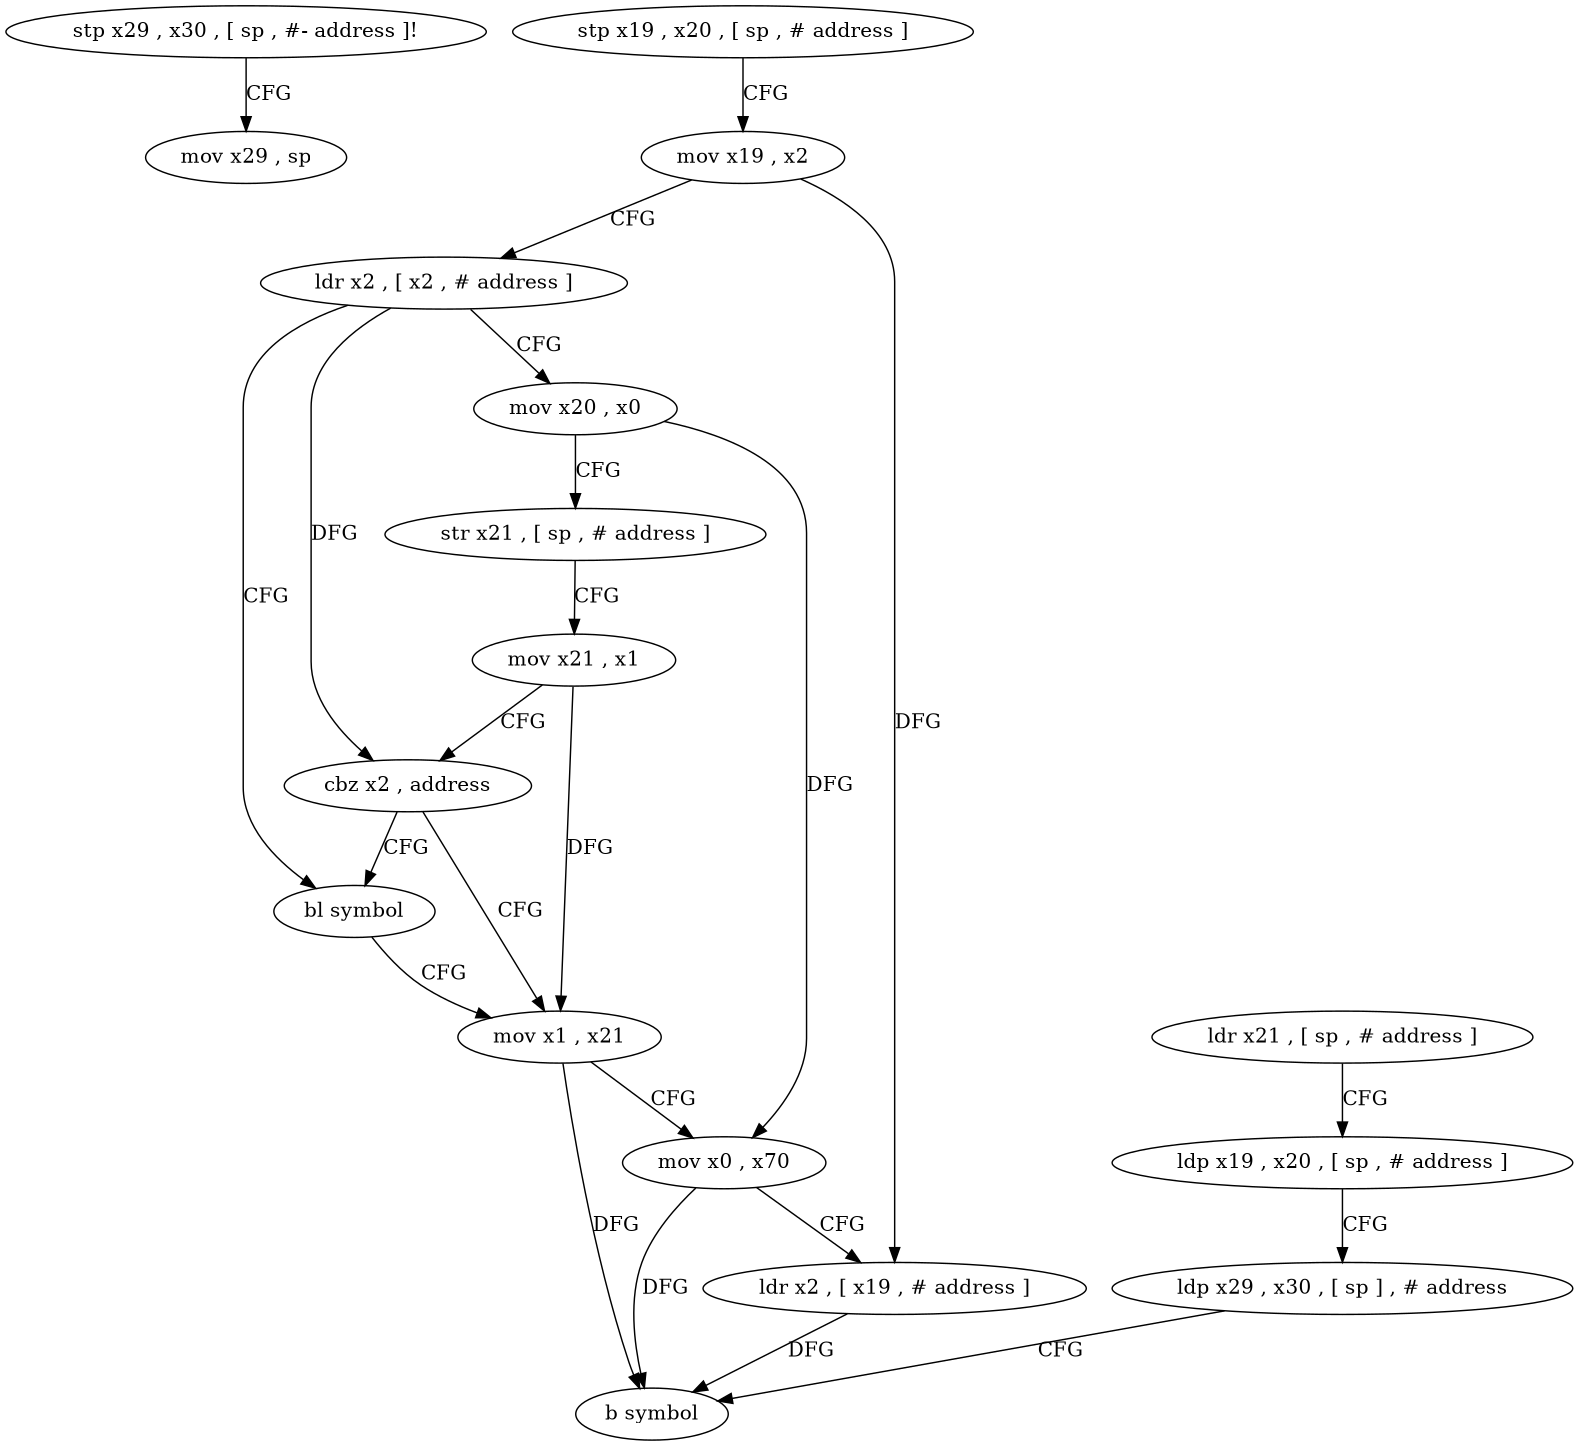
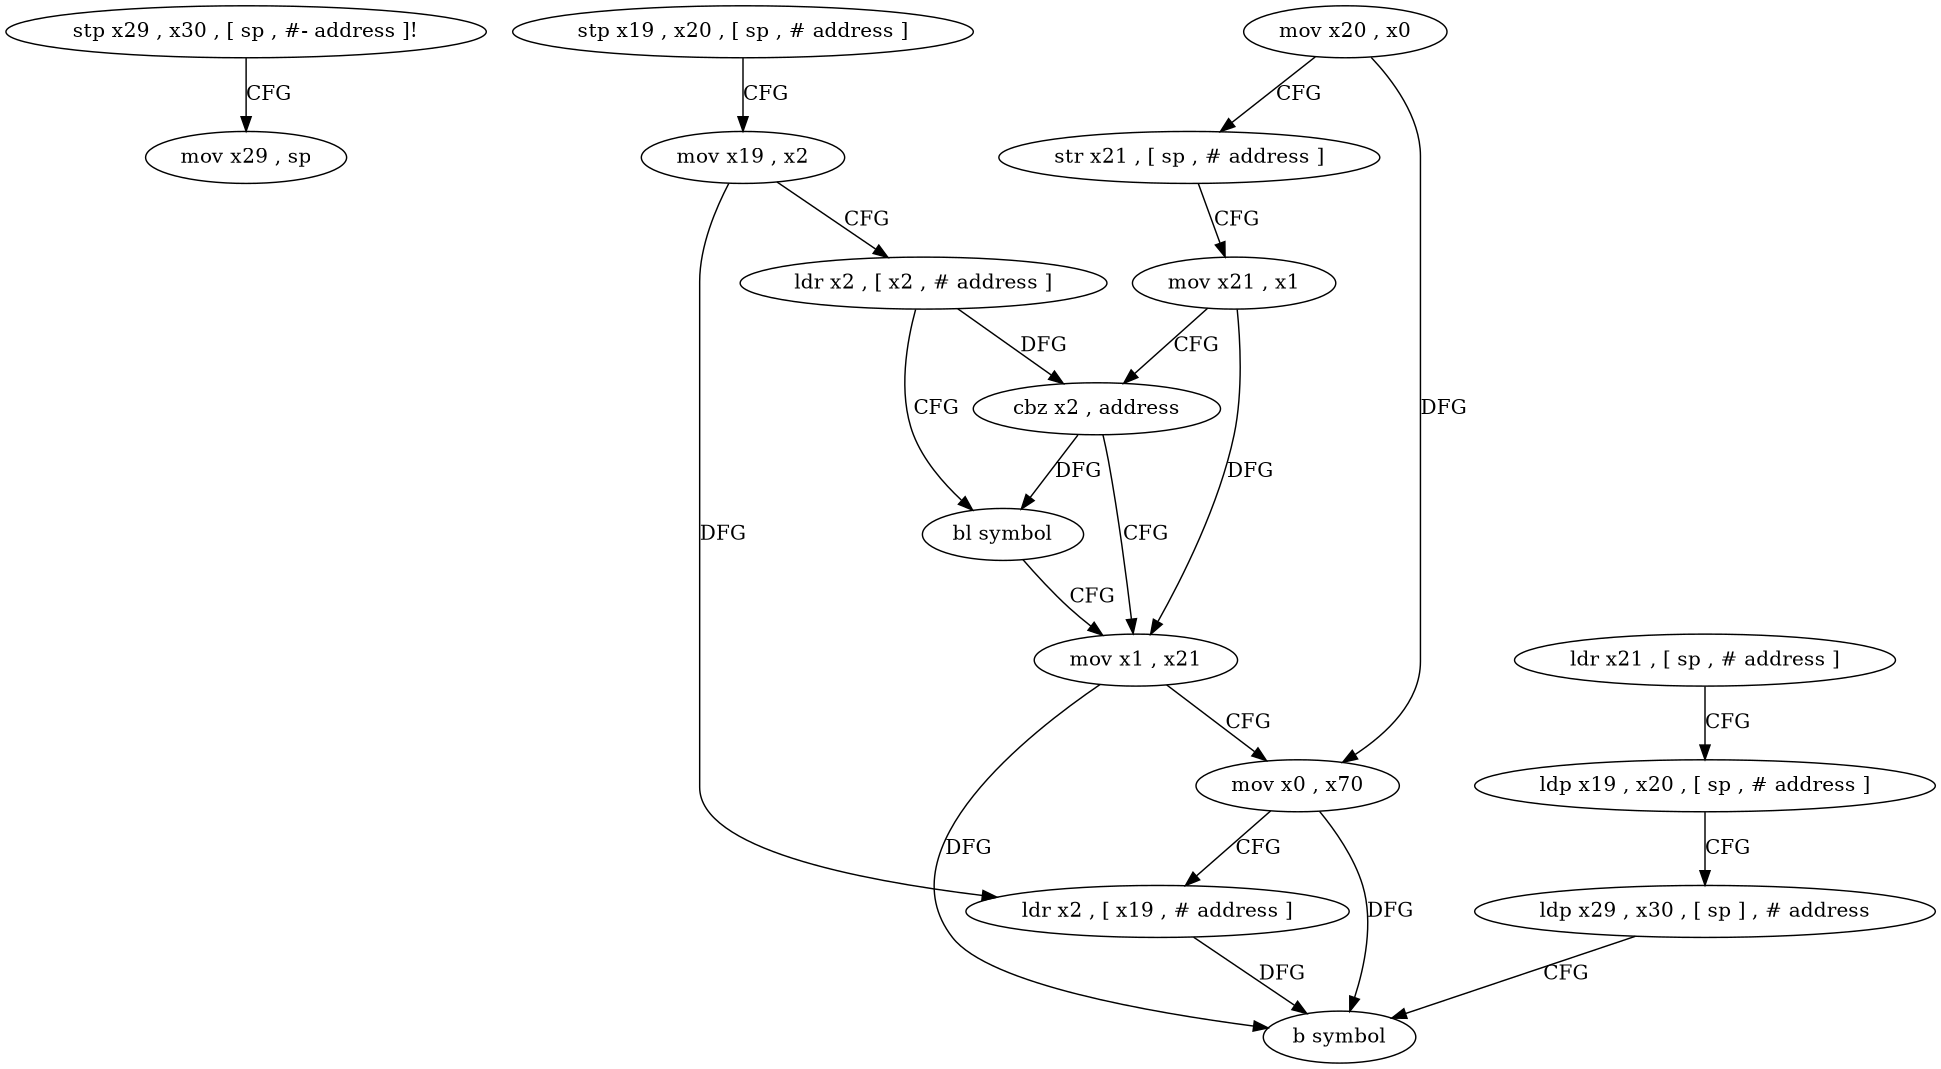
edge "ldr x2 , [ x2 , # address ]" -> "mov x20 , x0": removed, label "CFG"
edge "cbz x2 , address" -> "bl symbol": label "CFG" -> "DFG"
